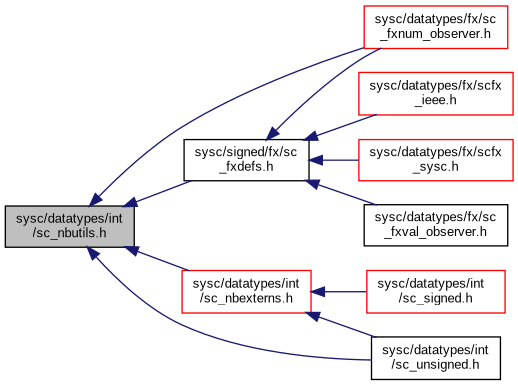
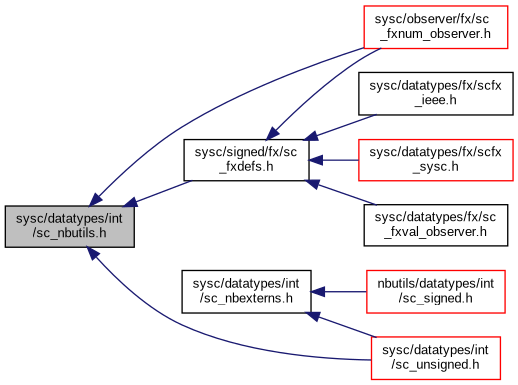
node "sysc/datatypes/fx/sc _fxnum_observer.h": label "sysc/datatypes/fx/sc _fxnum_observer.h" -> "sysc/observer/fx/sc _fxnum_observer.h"
node "sysc/datatypes/fx/scfx _ieee.h": color red -> black
edge "sysc/datatypes/int /sc_nbexterns.h" -> "sysc/datatypes/int /sc_nbutils.h": removed
node "sysc/datatypes/int /sc_nbexterns.h": color red -> black
node "sysc/datatypes/int /sc_signed.h": label "sysc/datatypes/int /sc_signed.h" -> "nbutils/datatypes/int /sc_signed.h"
node "sysc/datatypes/int /sc_unsigned.h": color black -> red
